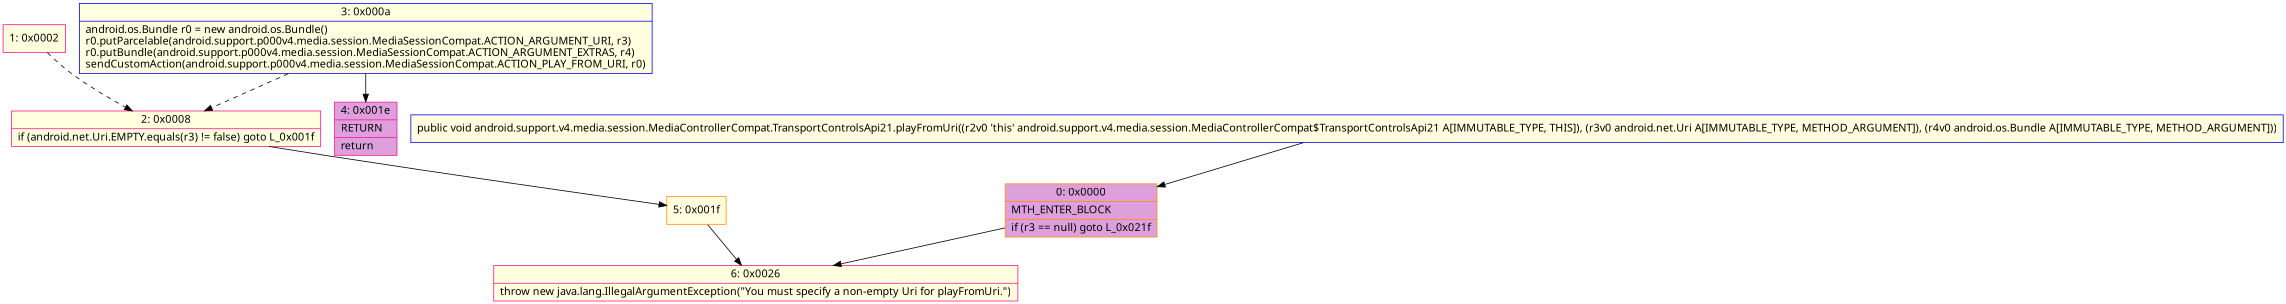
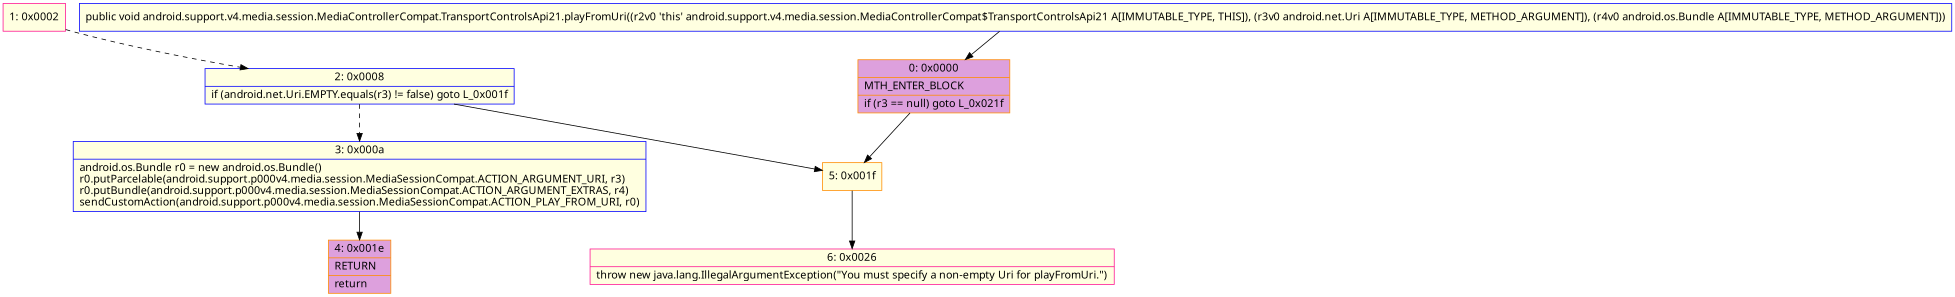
edge "3: 0x000a" -> "2: 0x0008": reversed
node "2: 0x0008": color deeppink -> blue
node "4: 0x001e": color deeppink -> darkorange
edge "0: 0x0000" -> "6: 0x0026": now "0: 0x0000" -> "5: 0x001f"
